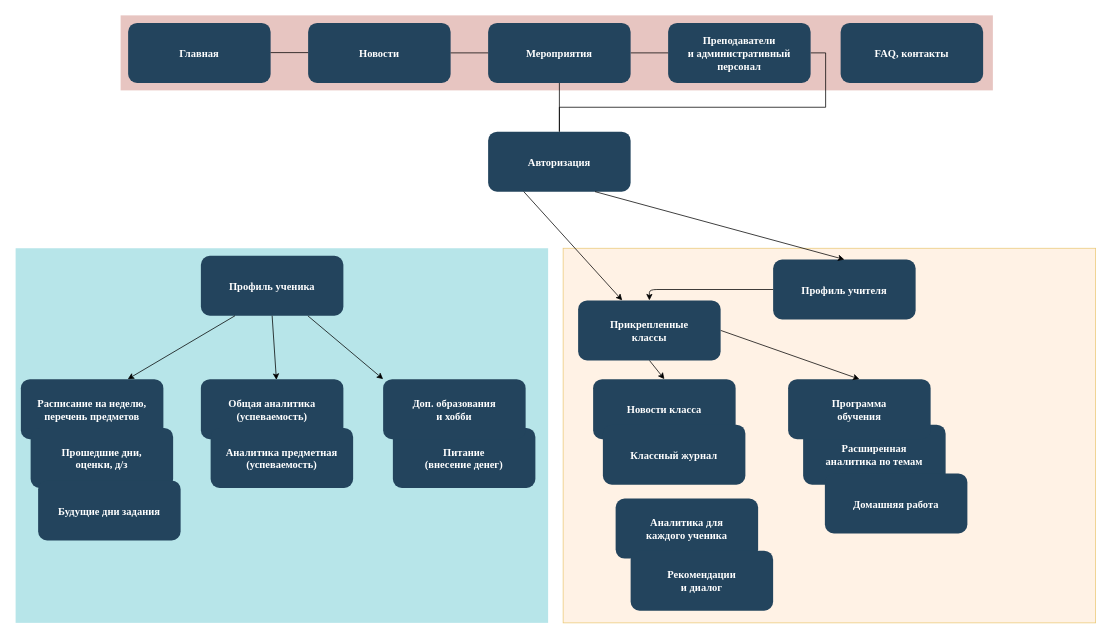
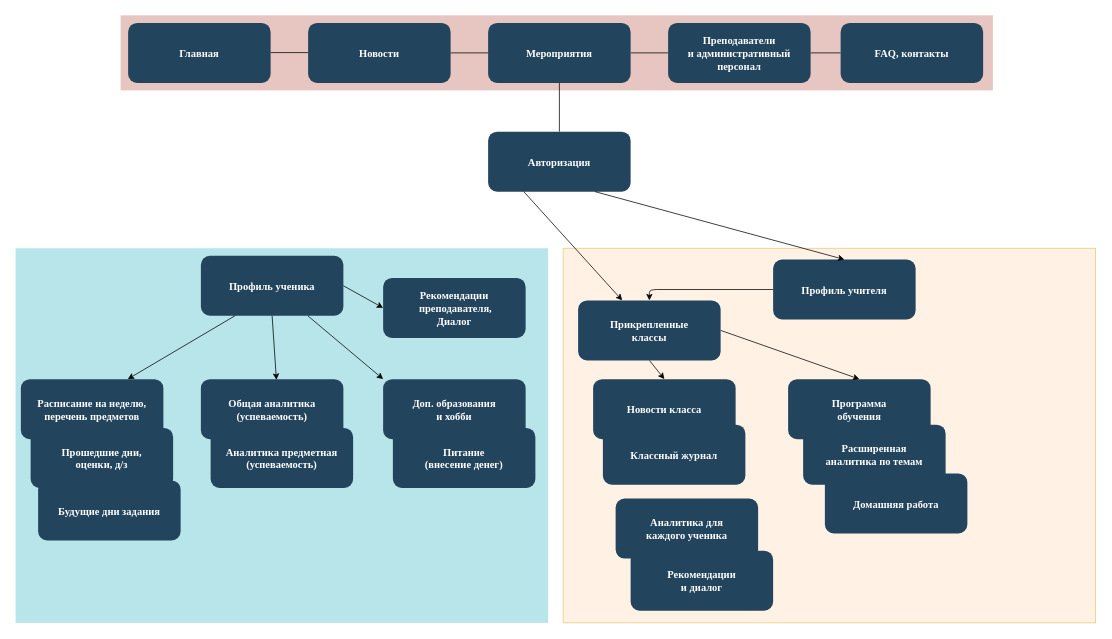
edge "Преподаватели и административный персонал" -- "Авторизация": now "Преподаватели и административный персонал" -- "FAQ, контакты"
edge "Профиль ученика" -> "Рекомендации преподавателя, Диалог": added
node "Рекомендации преподавателя, Диалог": added
